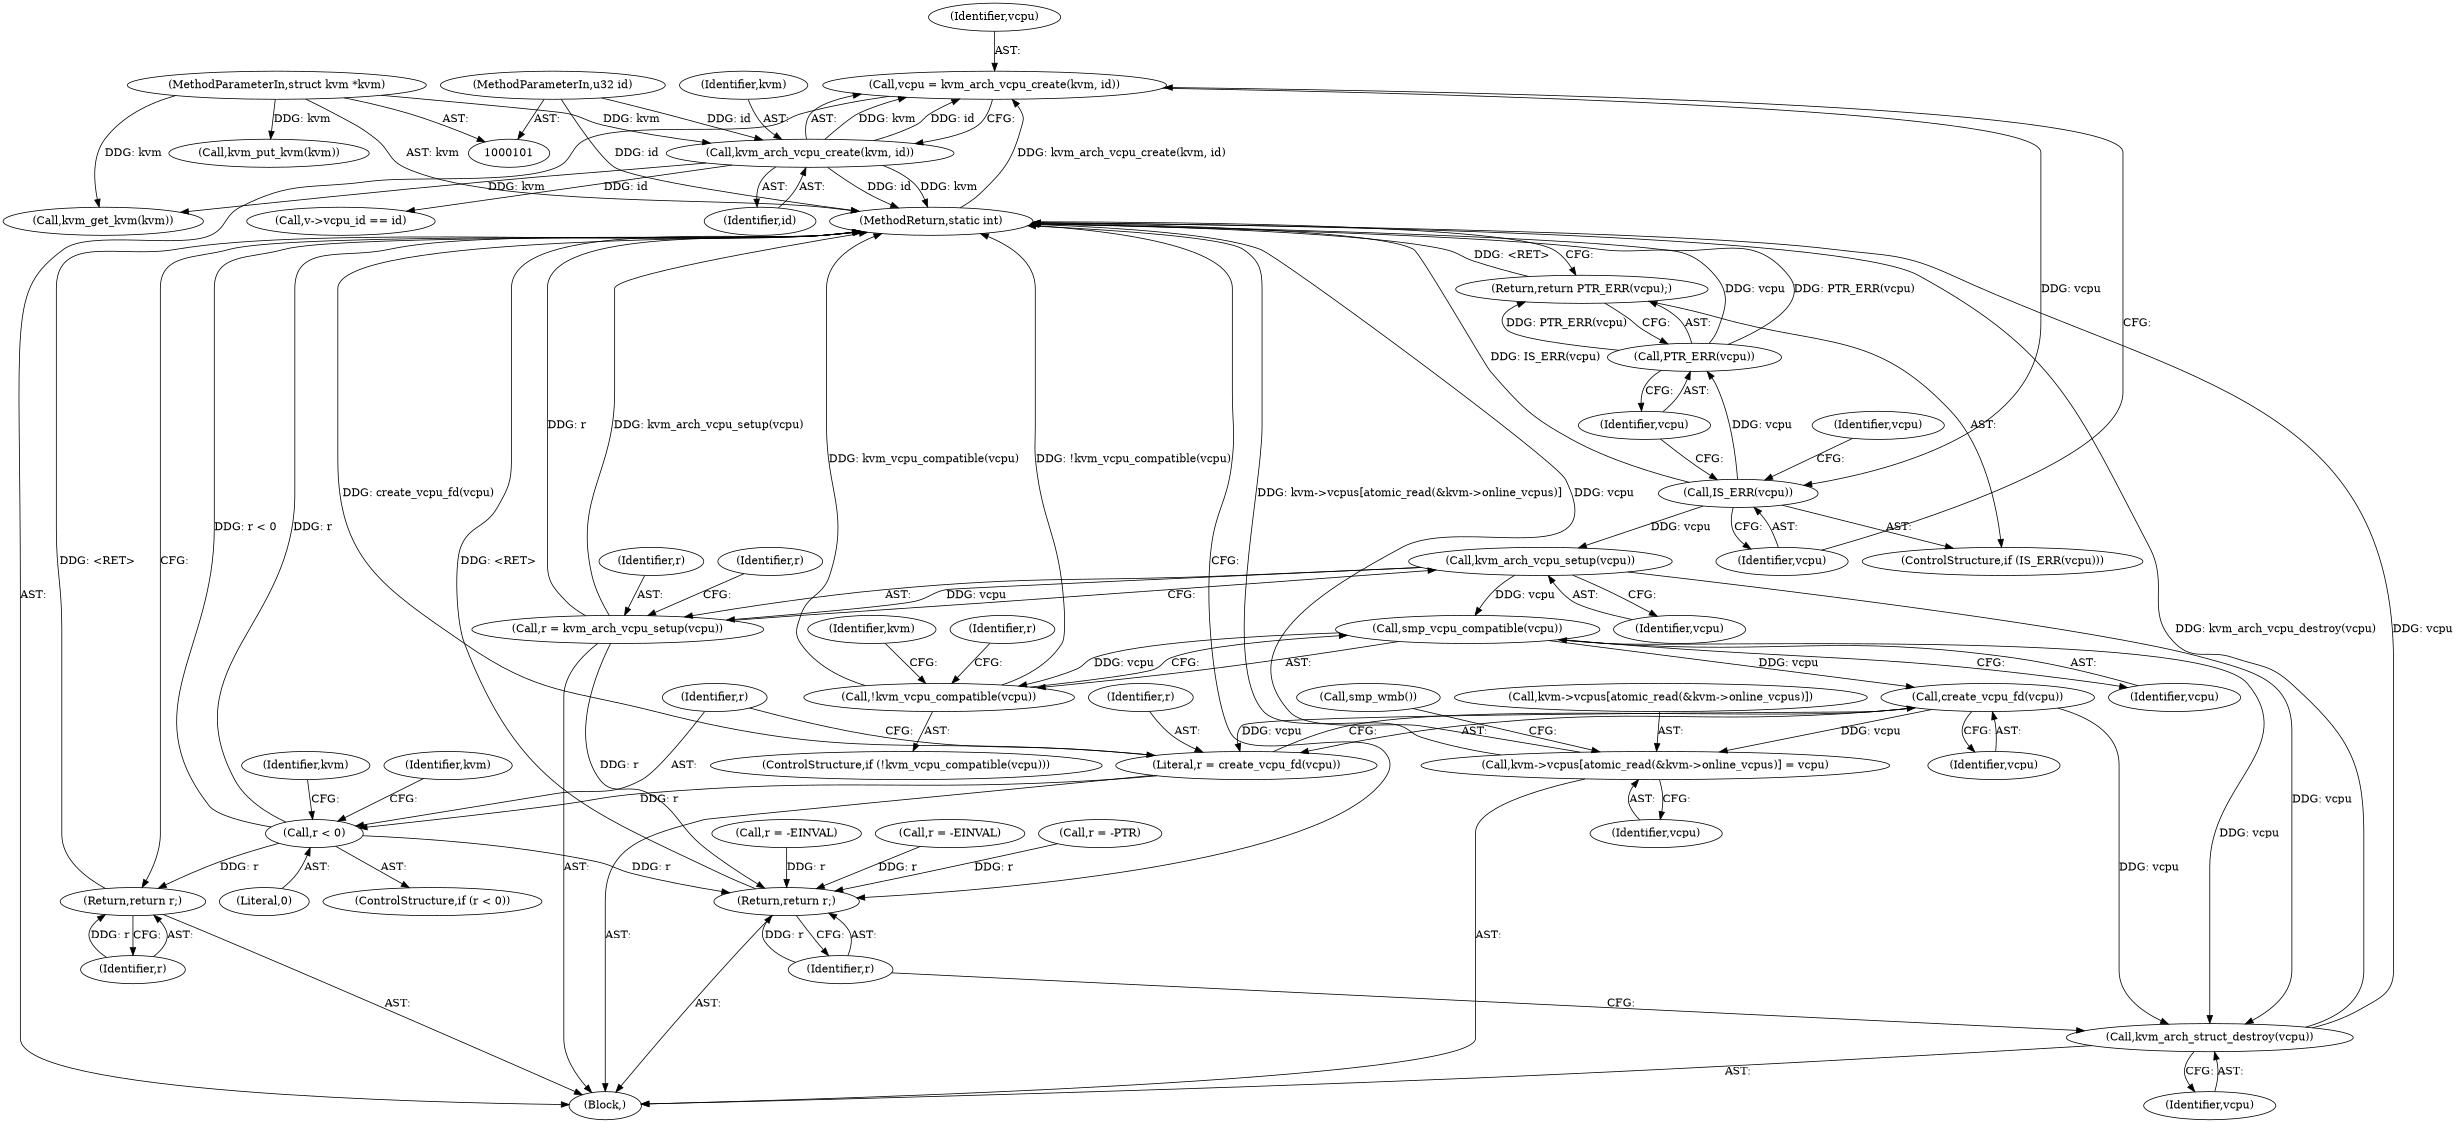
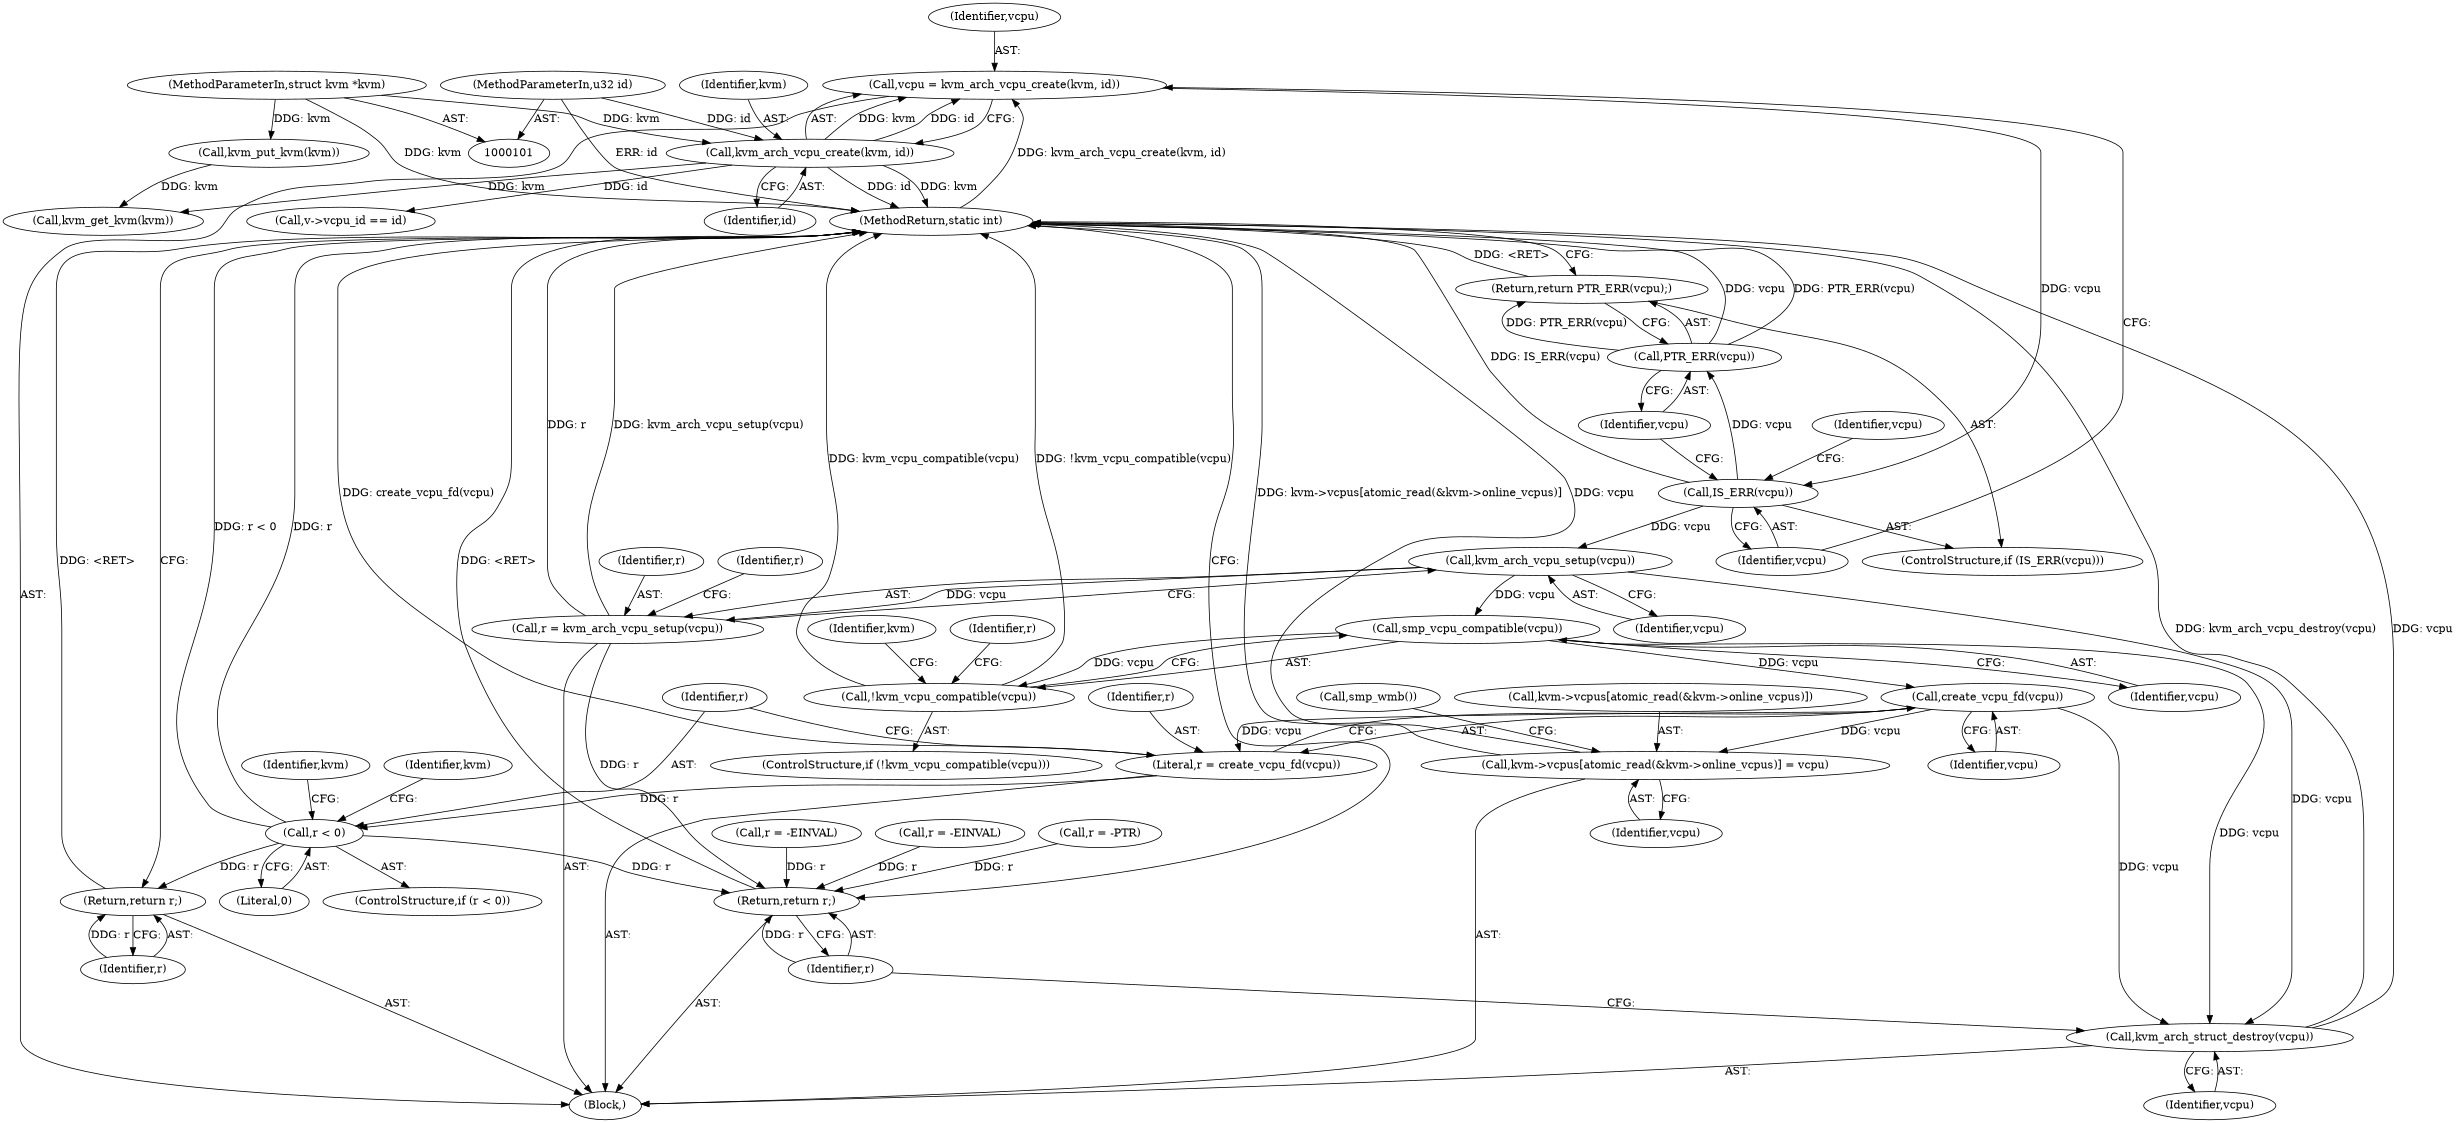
edge "(MethodParameterIn,struct kvm *kvm)" -> "(Call,kvm_get_kvm(kvm))": now "(Call,kvm_put_kvm(kvm))" -> "(Call,kvm_get_kvm(kvm))"
edge "(MethodParameterIn,struct kvm *kvm)" -> "(MethodReturn,static int)": label "AST: kvm" -> "DDG: kvm"
edge "(MethodParameterIn,u32 id)" -> "(MethodReturn,static int)": label "DDG: id" -> "ERR: id"
edge "(Call,kvm_arch_vcpu_create(kvm, id))" -> "(Identifier,id)": label "AST: " -> "CFG: "
edge "(Call,r < 0)" -> "(Literal,0)": added, label "CFG:"
